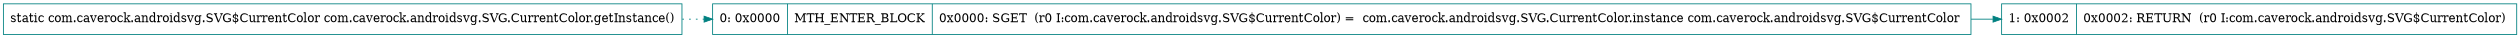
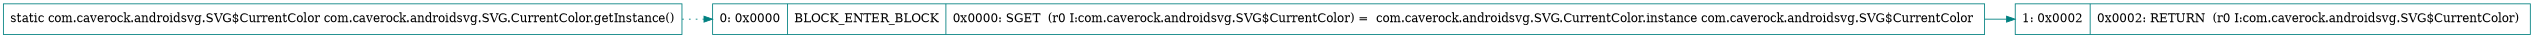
node "0: 0x0000": text "MTH_ENTER_BLOCK" -> "BLOCK_ENTER_BLOCK"
